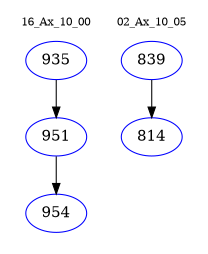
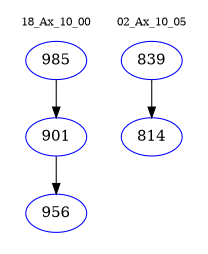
cluster "16_Ax_10_00": label "16_Ax_10_00" -> "18_Ax_10_00"
node "935": label "935" -> "985"
node "951": label "951" -> "901"
node "954": label "954" -> "956"
